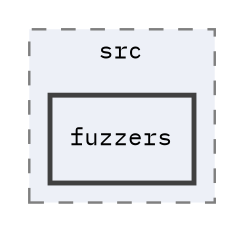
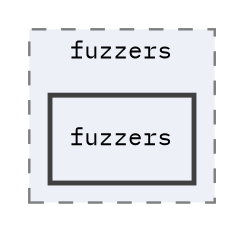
cluster "src": label "src" -> "fuzzers"
